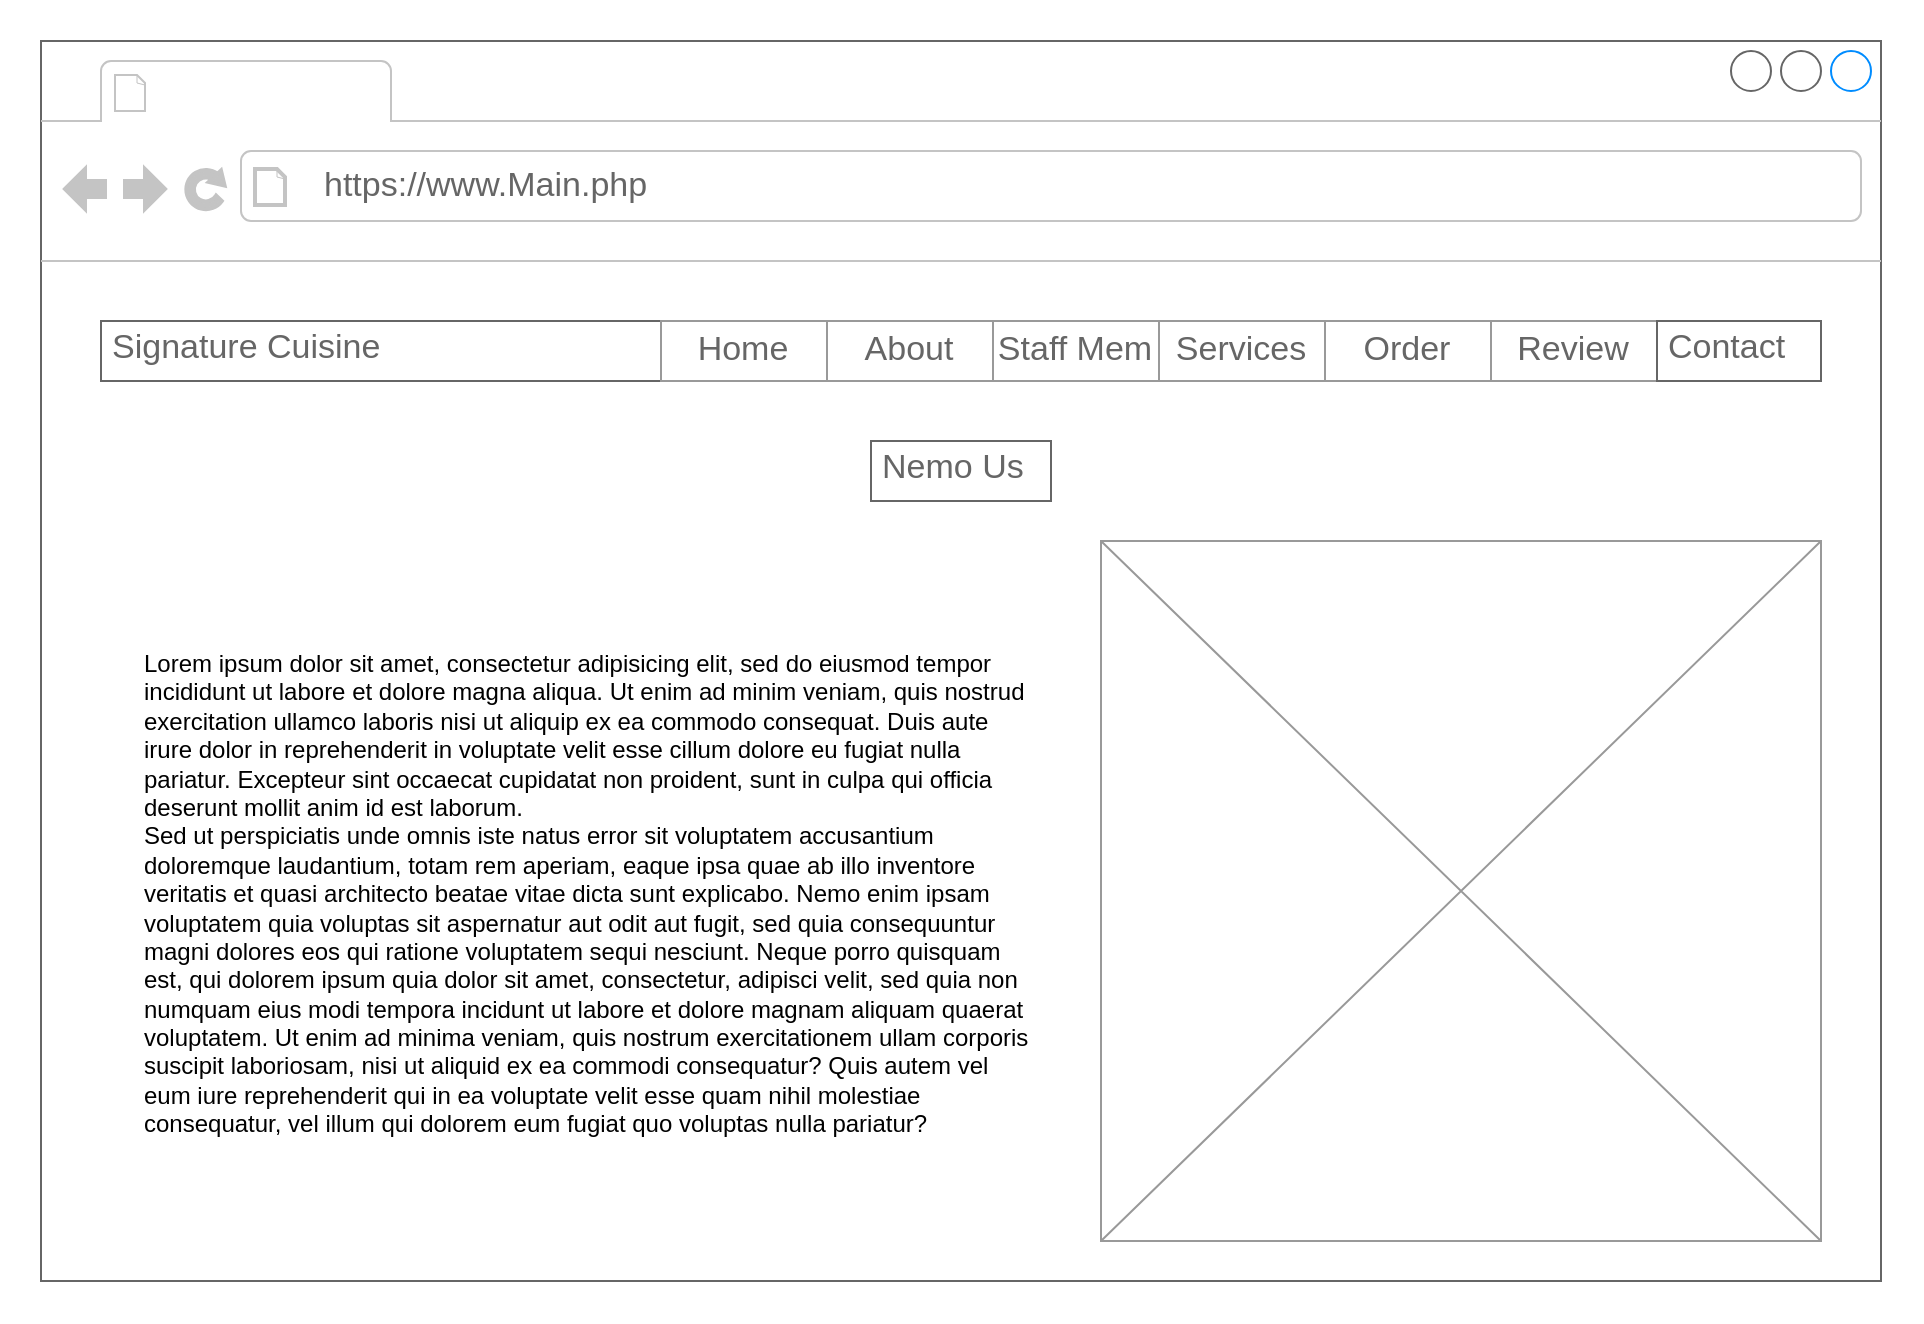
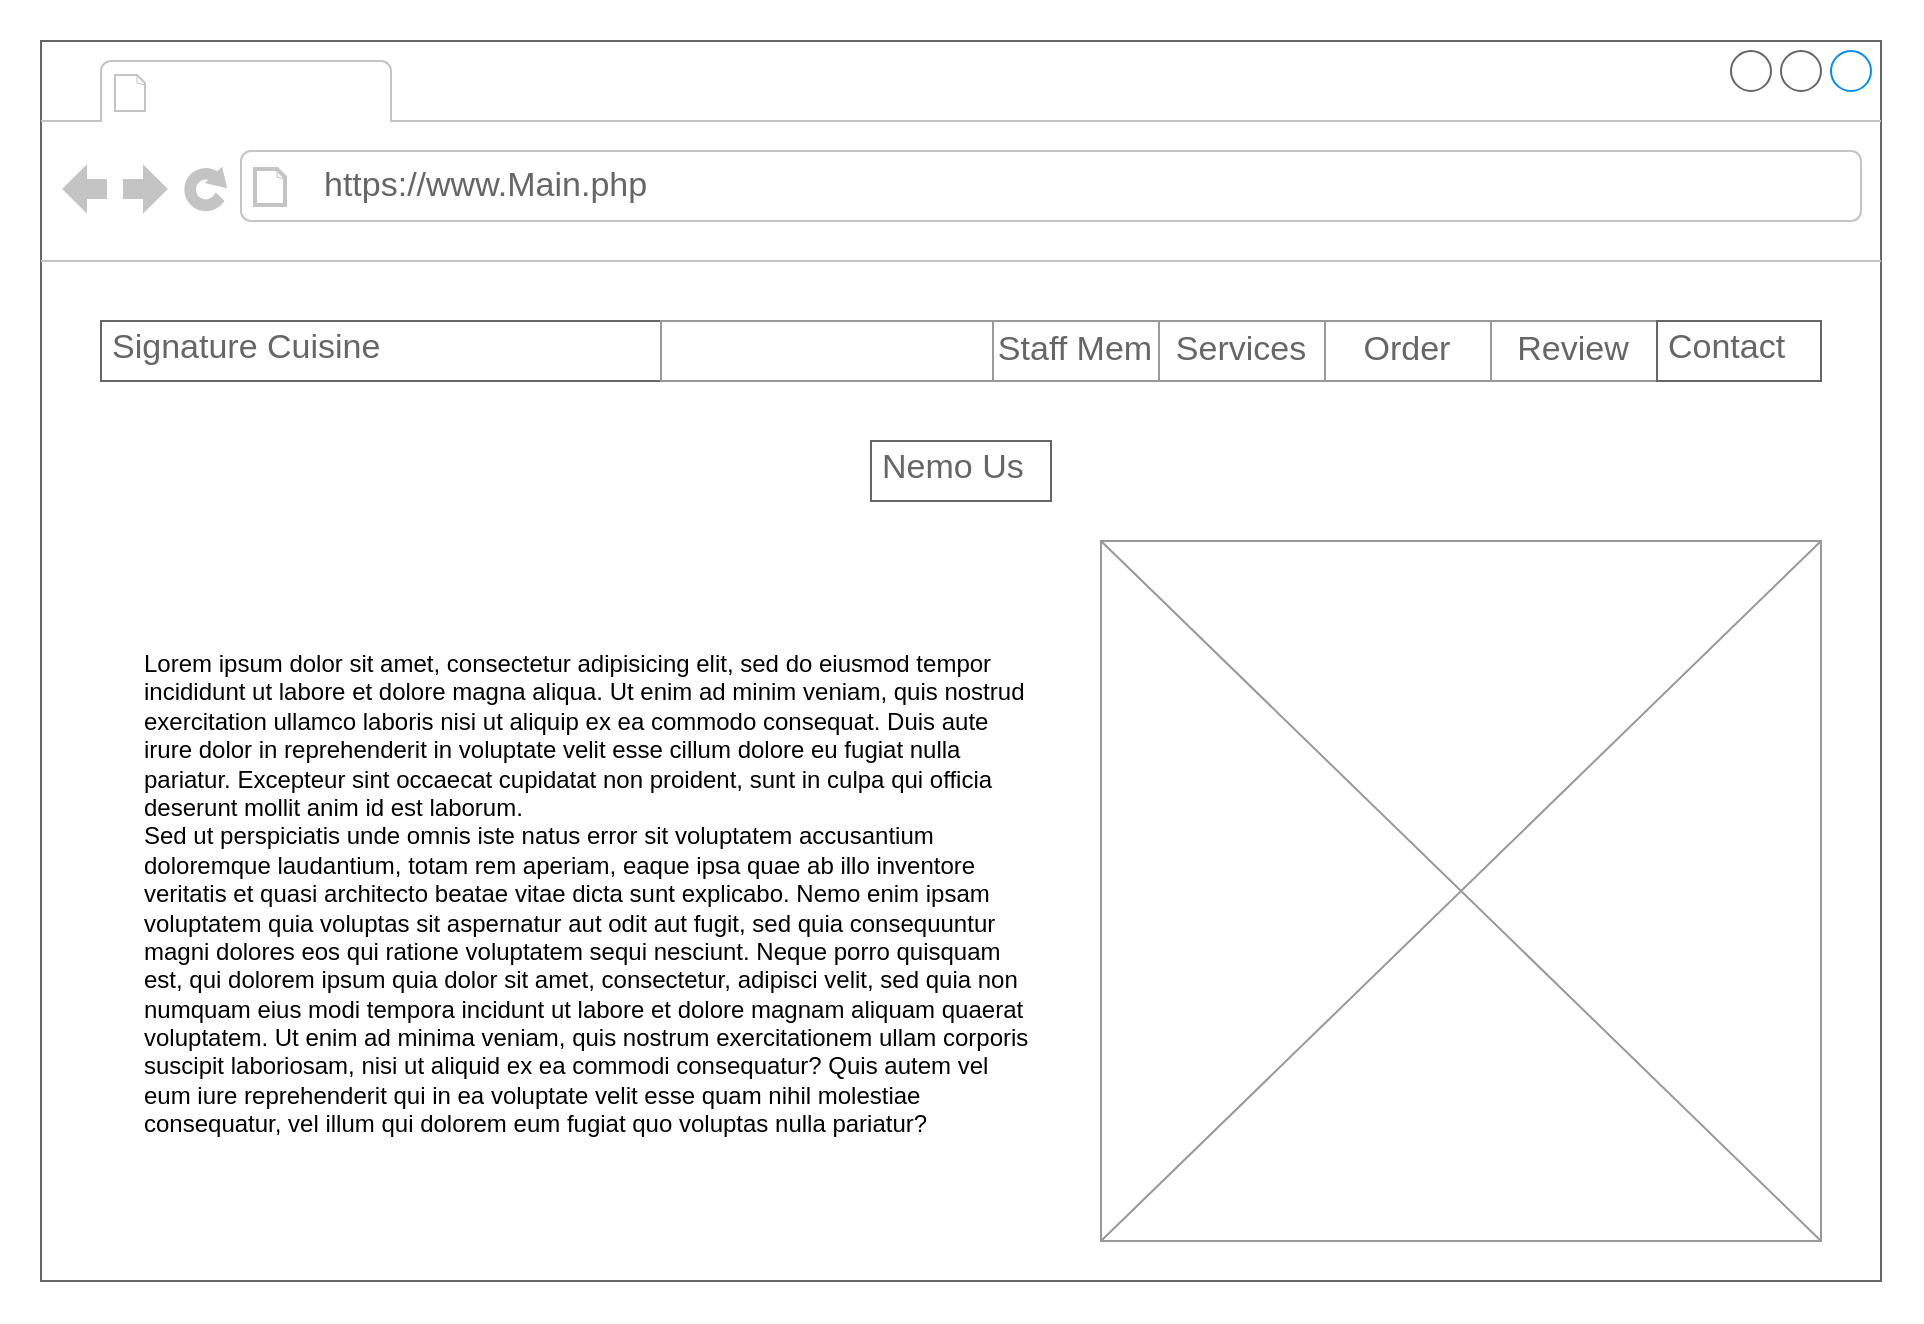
node "Home": removed
node "About": removed
